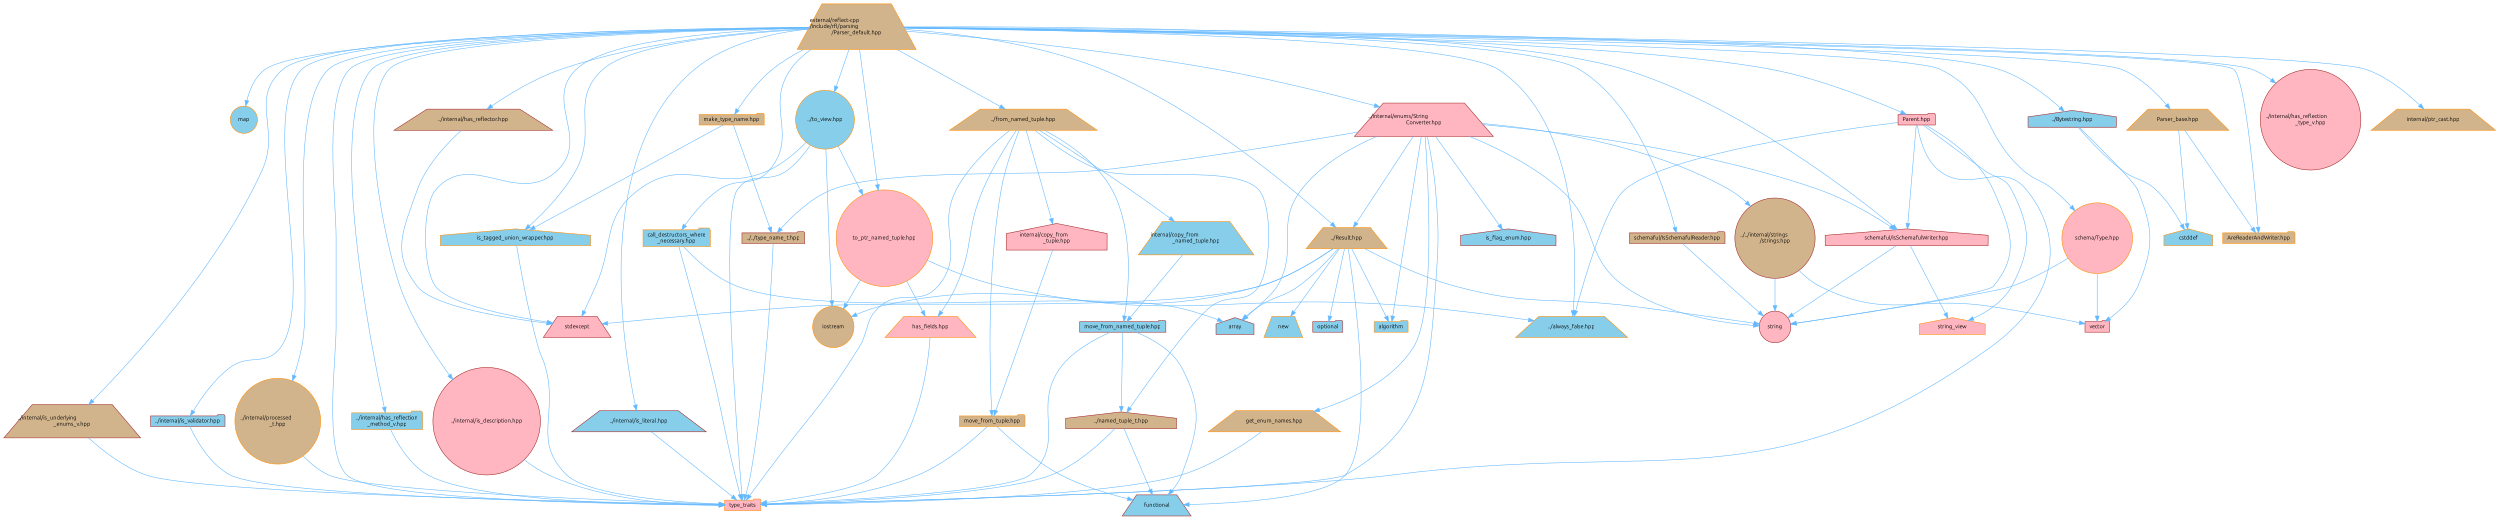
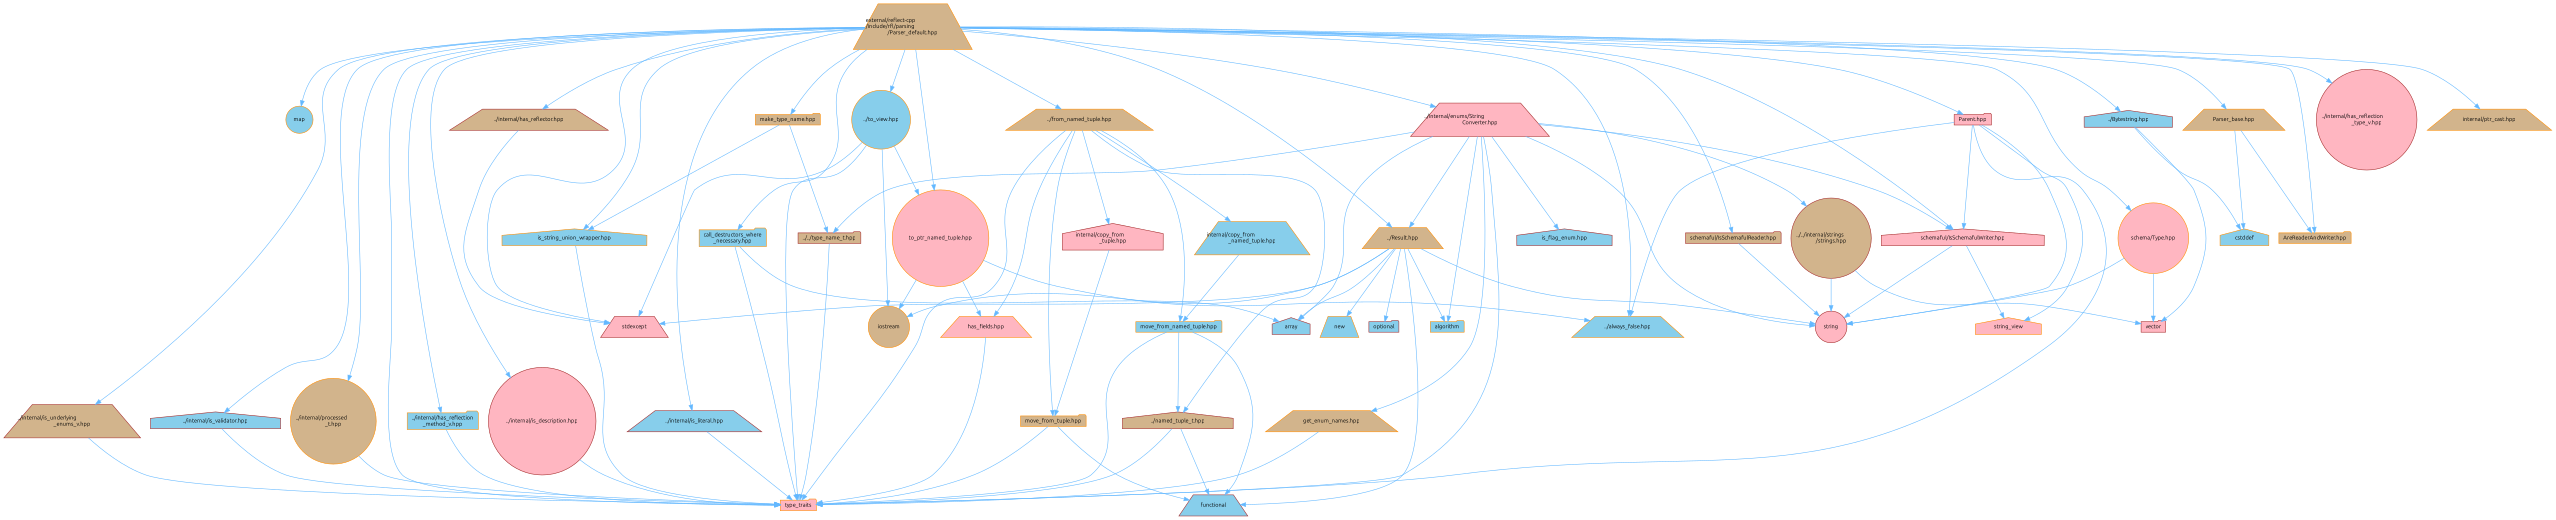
node "is_tagged_union_wrapper.hpp": label "is_tagged_union_wrapper.hpp" -> "is_string_union_wrapper.hpp"
node "move_from_named_tuple.hpp": color brown -> darkorange
node "../internal/is_validator.hpp": shape folder -> house
